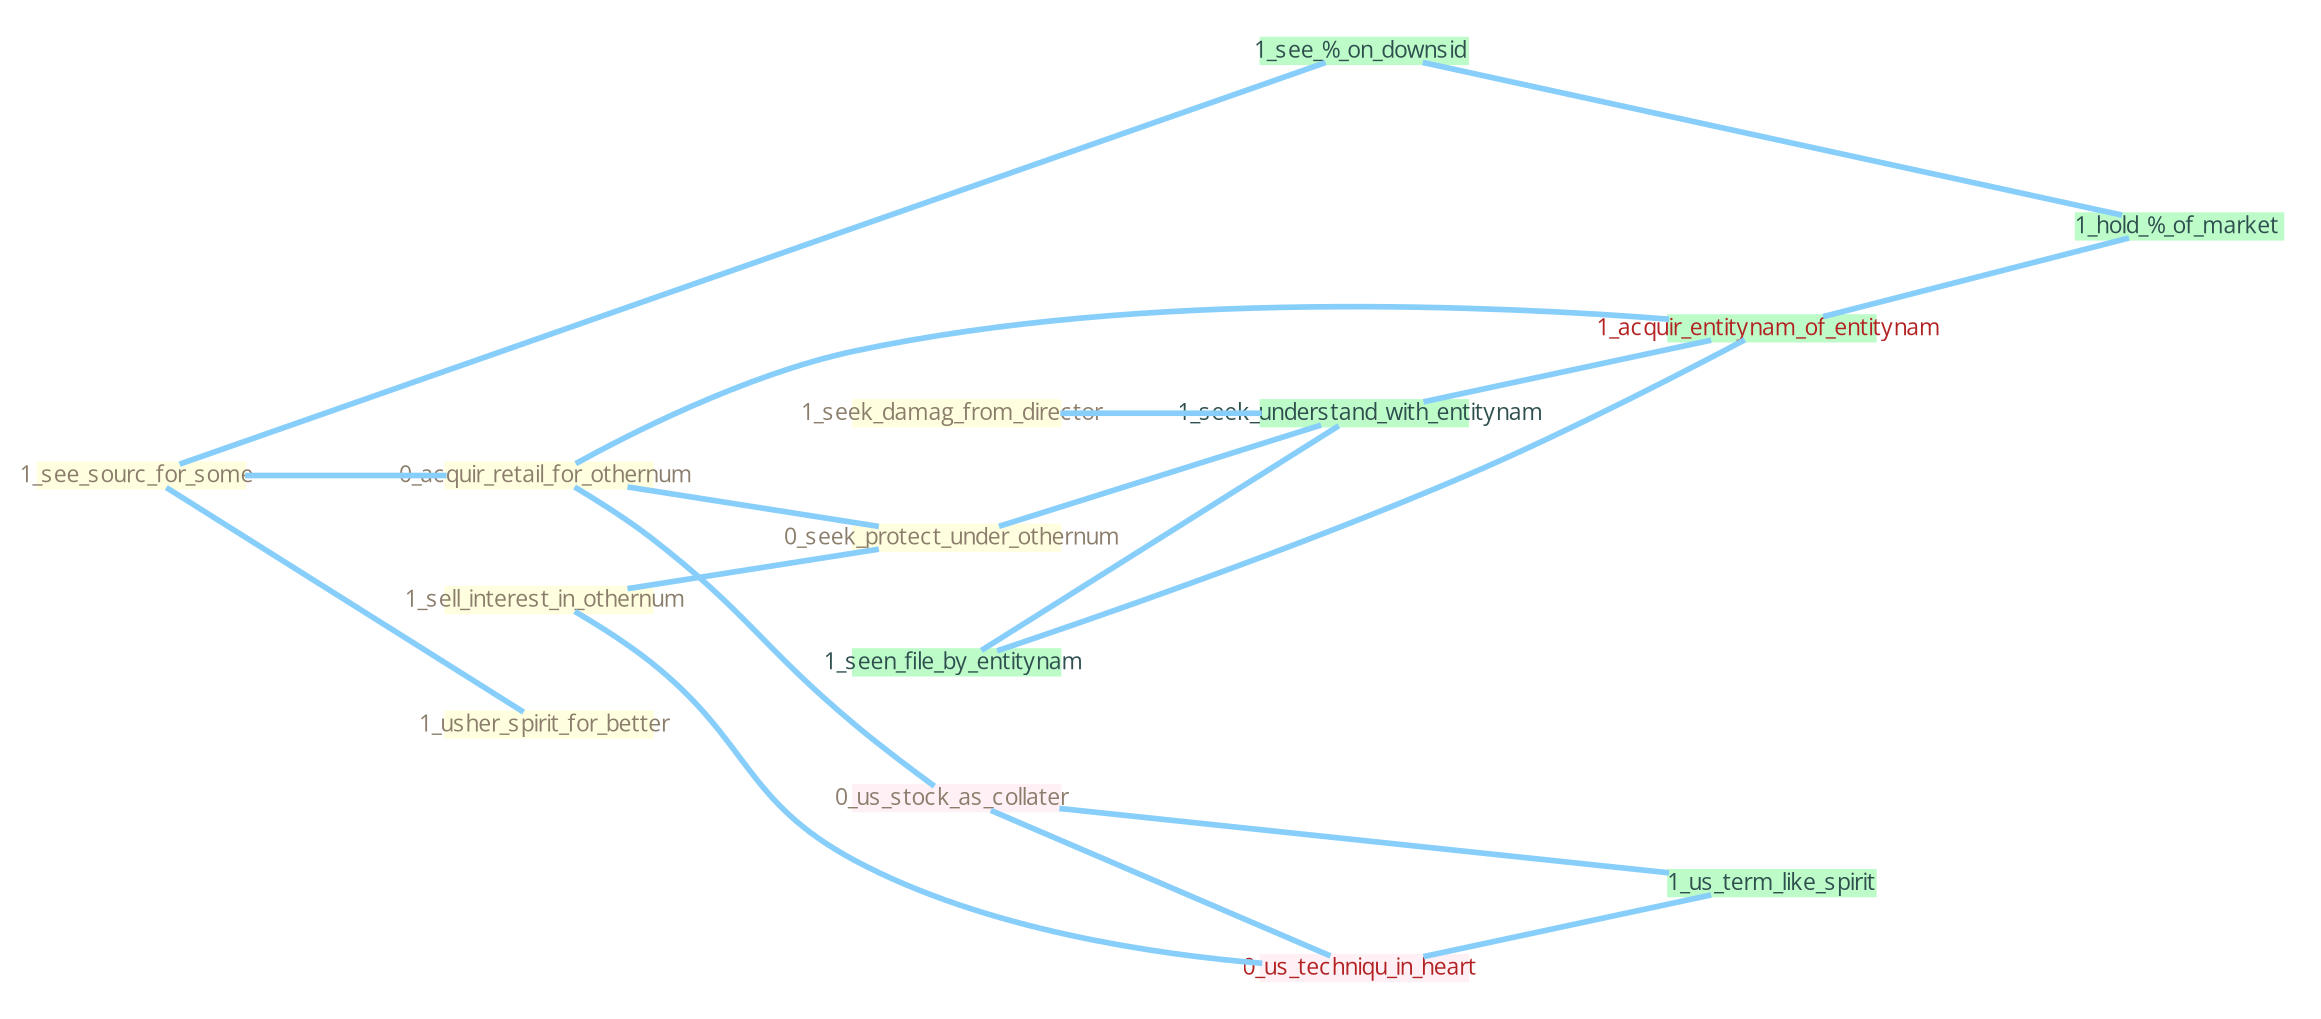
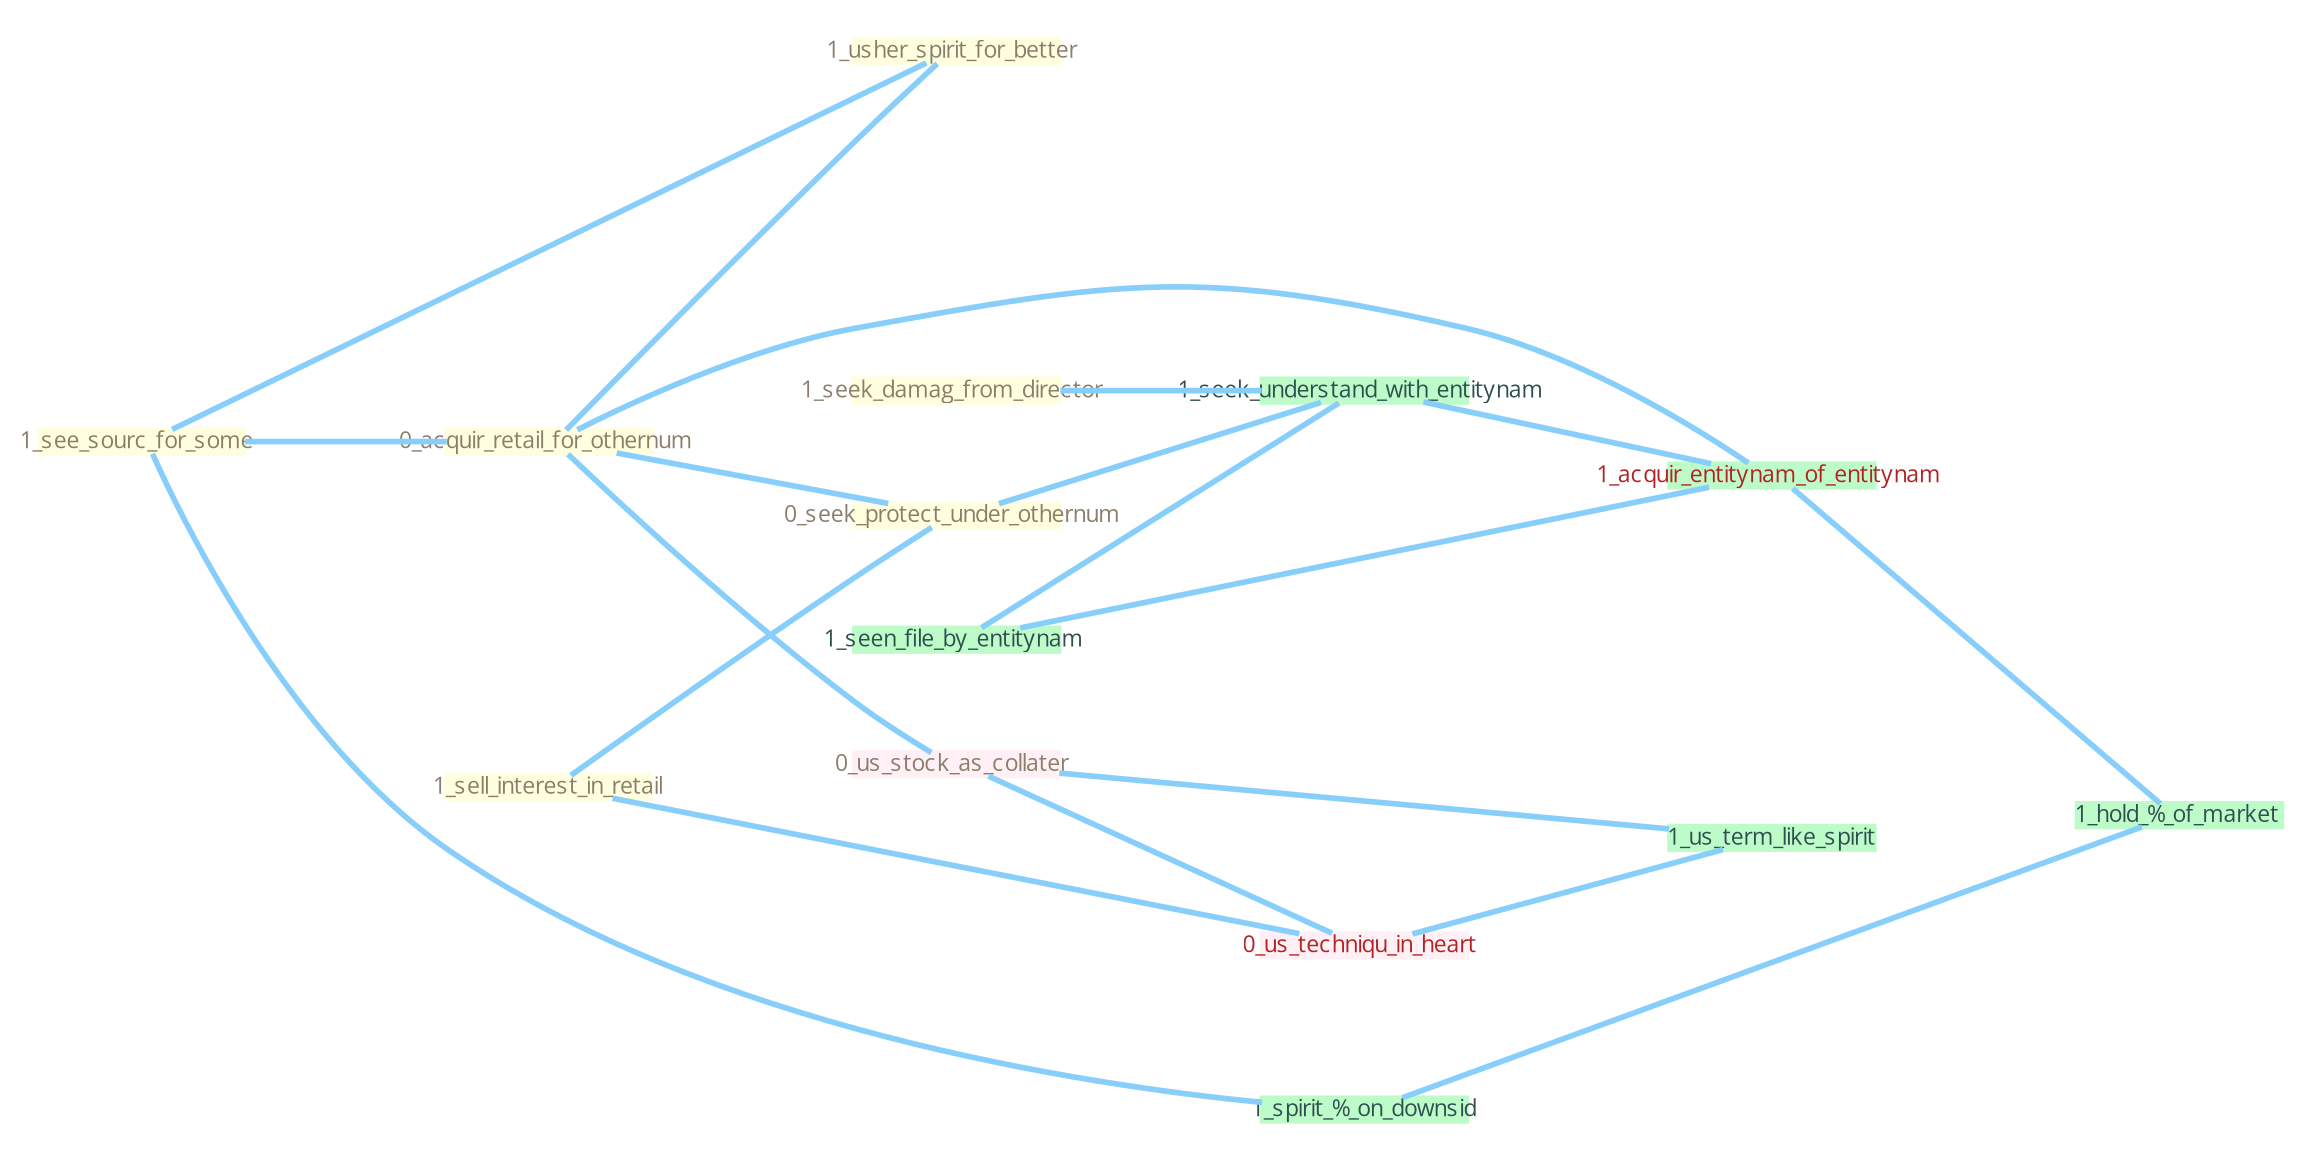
node "1_see_%_on_downsid": label "1_see_%_on_downsid" -> "1_spirit_%_on_downsid"
edge "1_usher_spirit_for_better" -- "0_acquir_retail_for_othernum": added
node "1_sell_interest_in_othernum": label "1_sell_interest_in_othernum" -> "1_sell_interest_in_retail"
